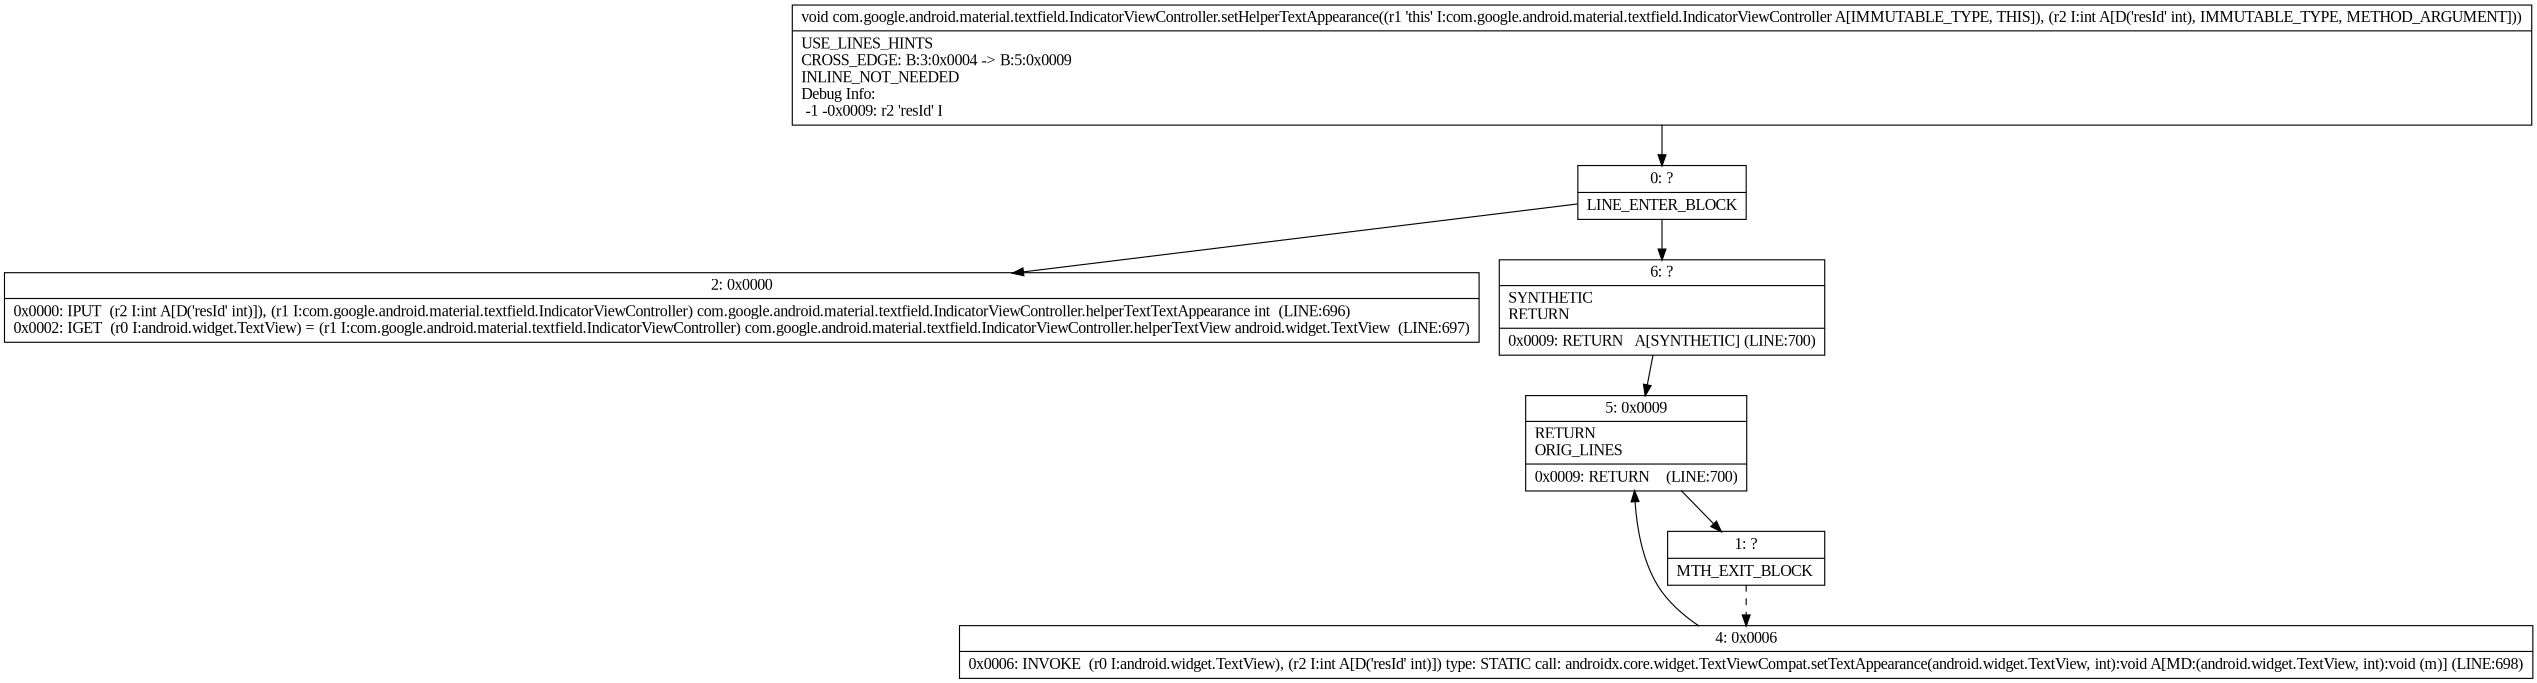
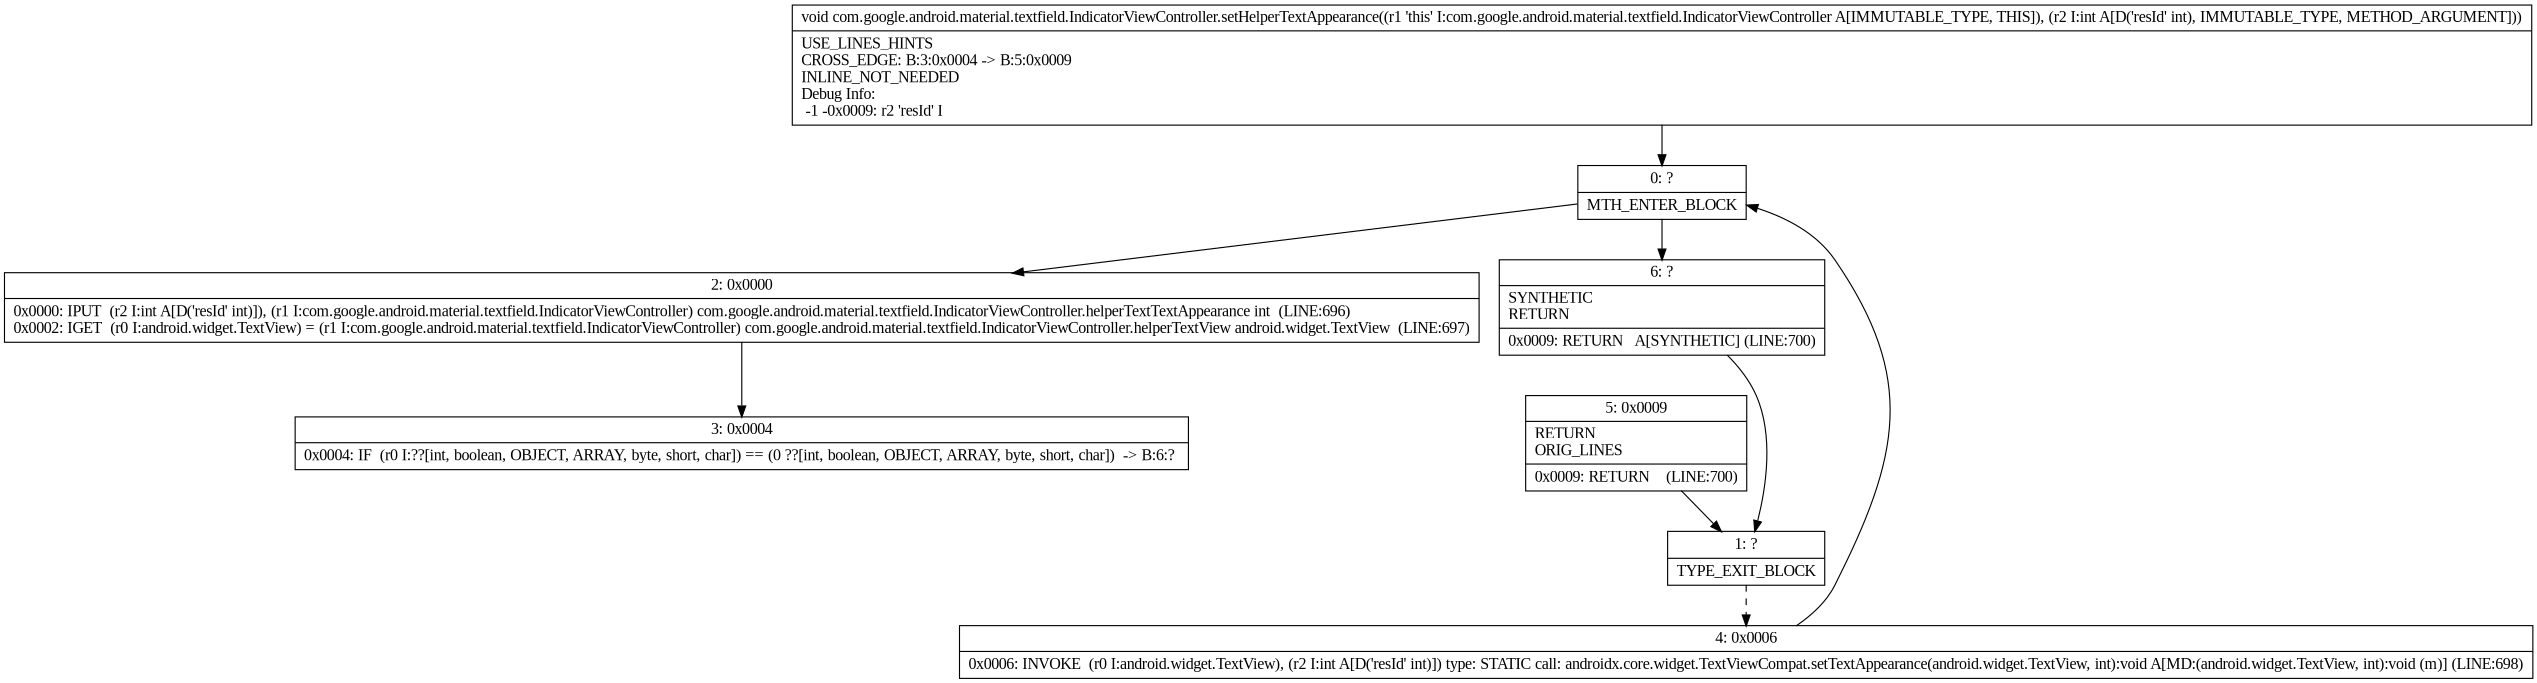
node "0: ?": text "LINE_ENTER_BLOCK" -> "MTH_ENTER_BLOCK"
edge "6: ?" -> "5: 0x0009": now "6: ?" -> "1: ?"
node "3: 0x0004": added
node "1: ?": text "MTH_EXIT_BLOCK" -> "TYPE_EXIT_BLOCK"
edge "4: 0x0006" -> "5: 0x0009": now "4: 0x0006" -> "0: ?"
